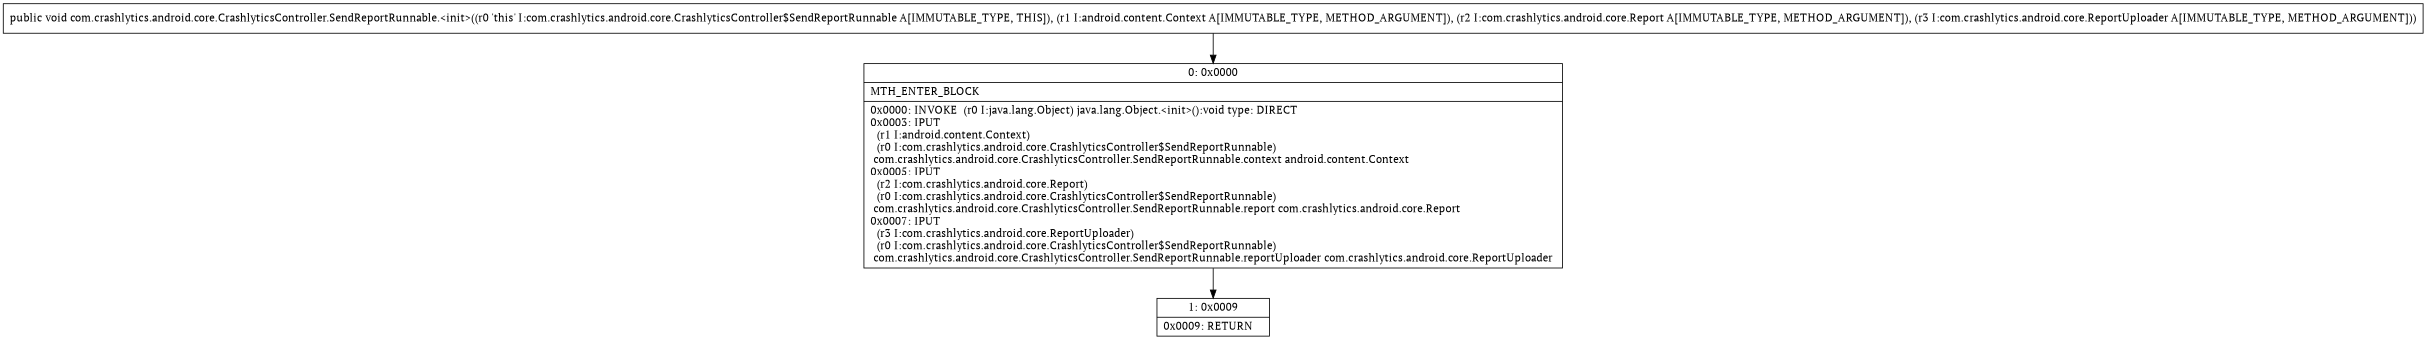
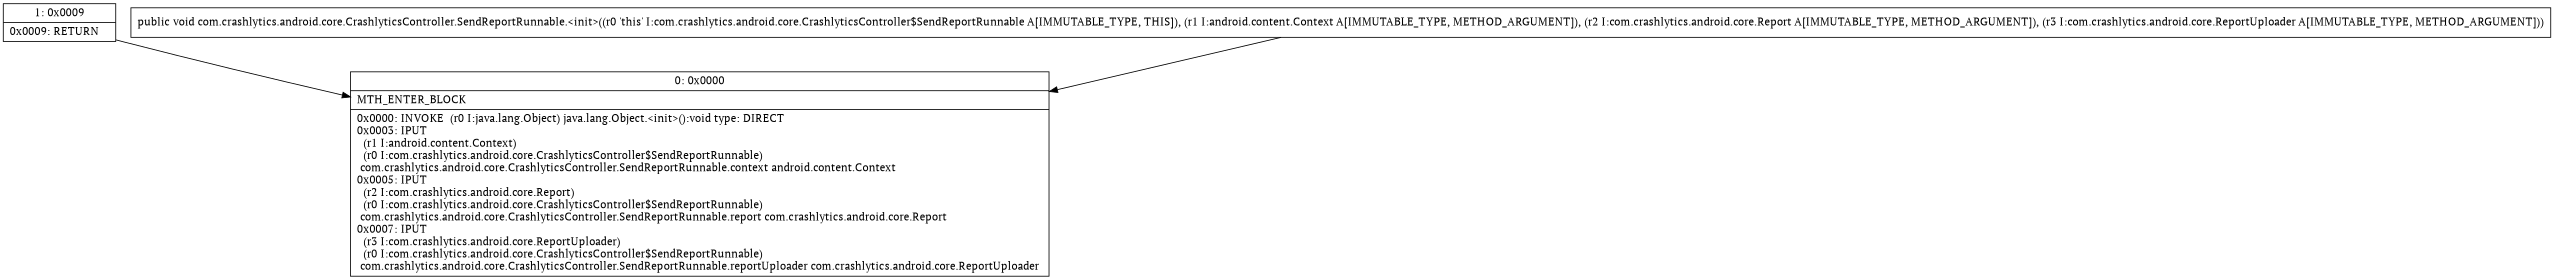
edge "0: 0x0000" -> "1: 0x0009": reversed
